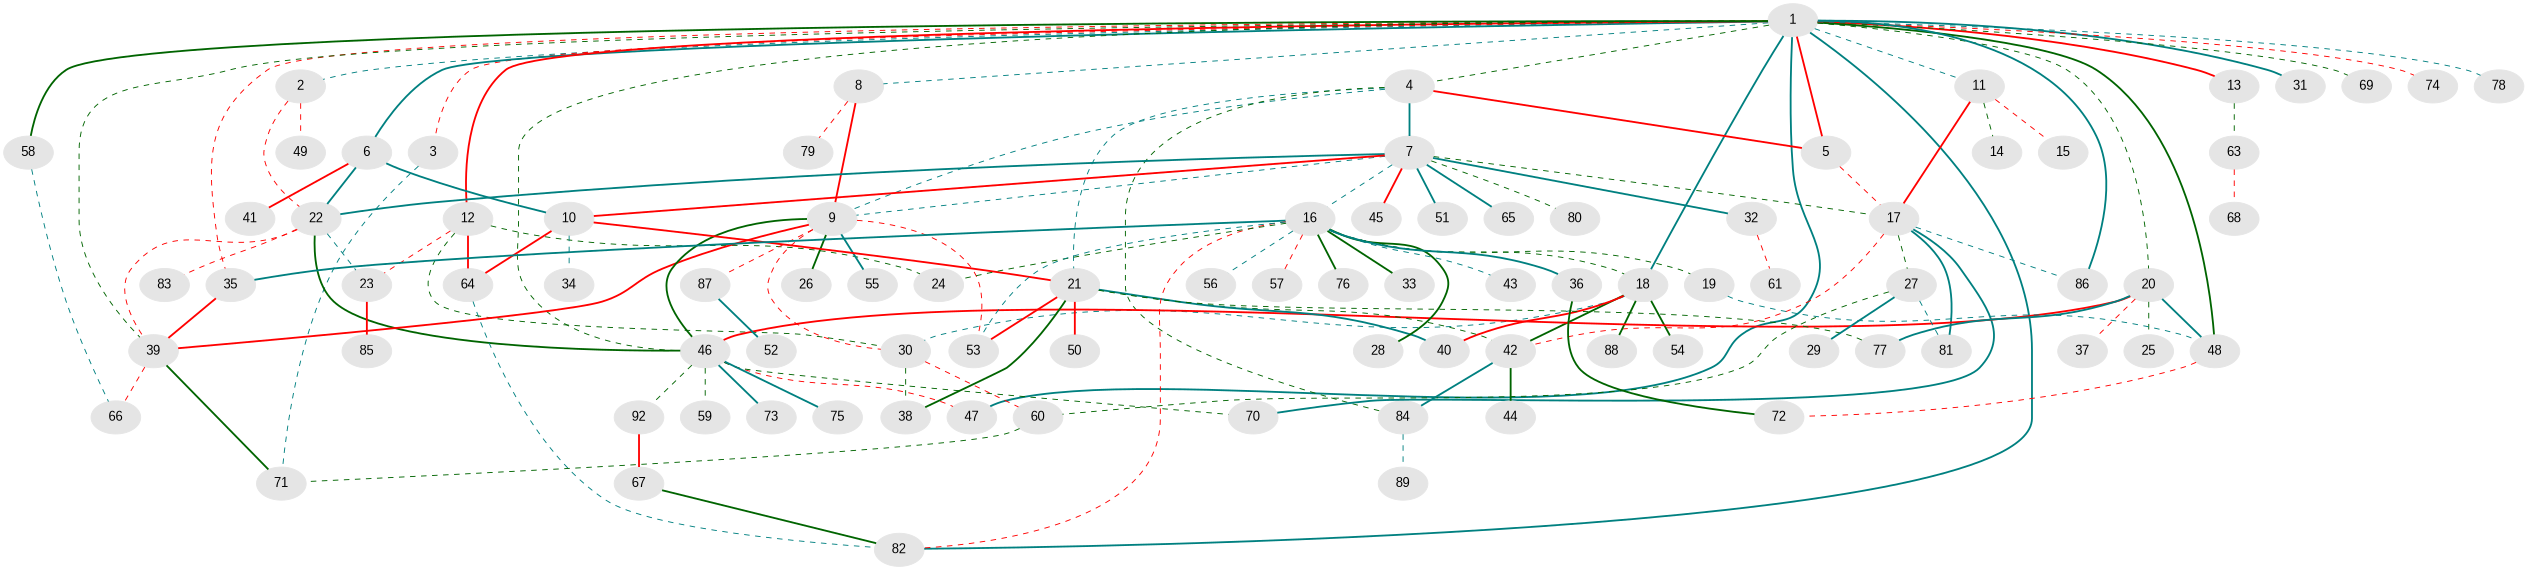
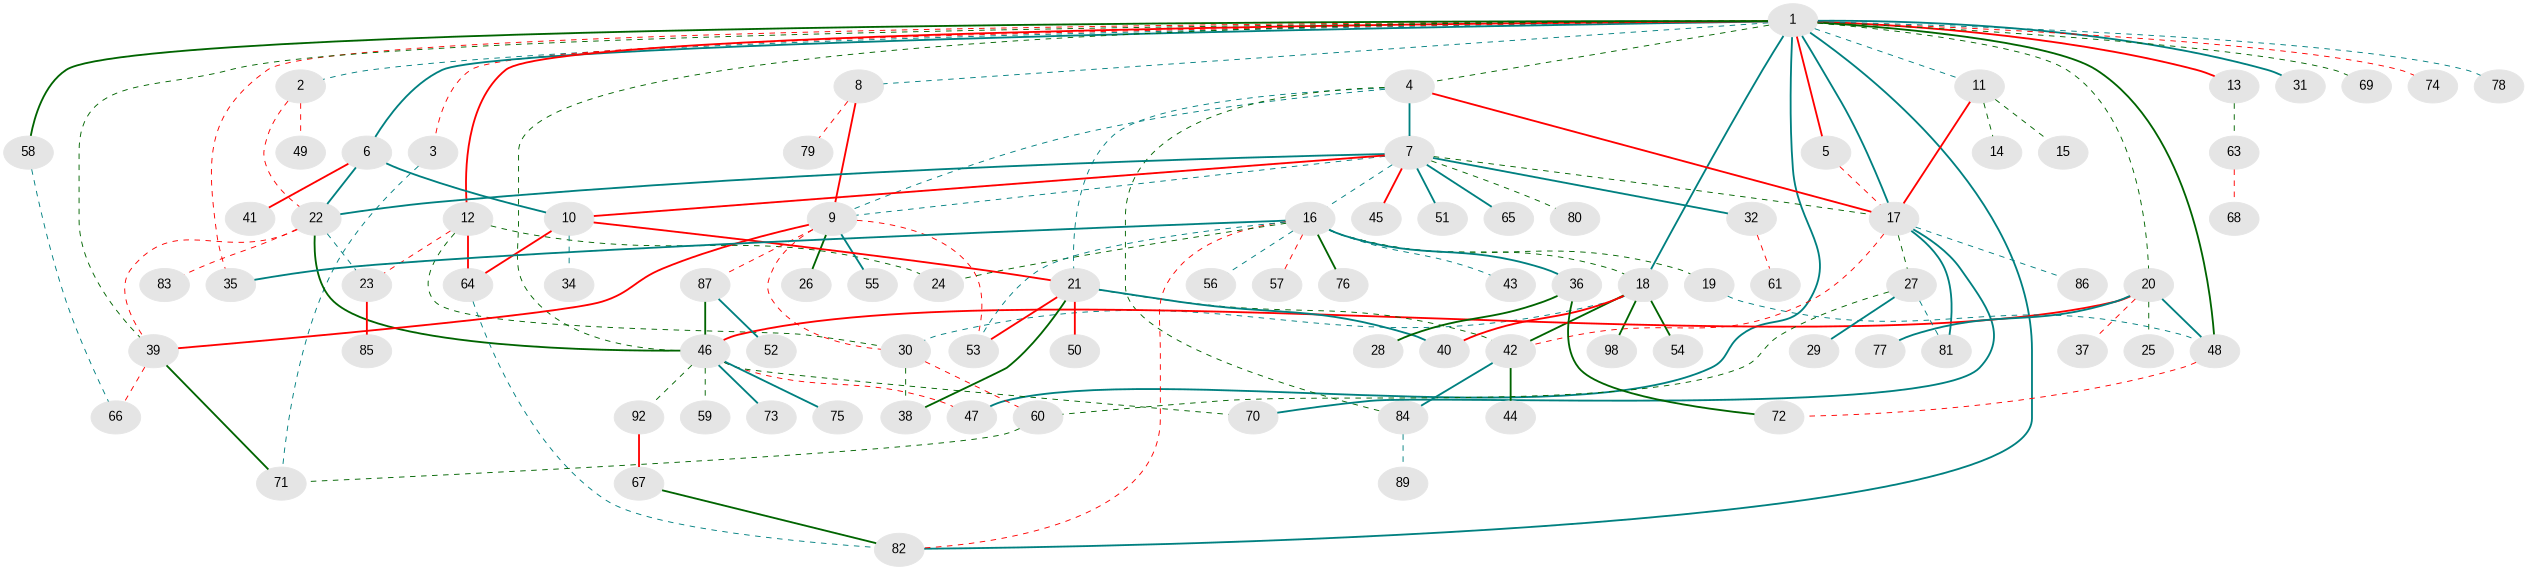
edge "1" -- "86": now "1" -- "17"
edge "4" -- "5": now "4" -- "17"
edge "11" -- "15": color red -> darkgreen
edge "9" -- "46": now "87" -- "46"
edge "16" -- "28": now "36" -- "28"
node "33": removed
edge "21" -- "77": removed
edge "35" -- "39": removed
node "88": label "88" -> "98"
